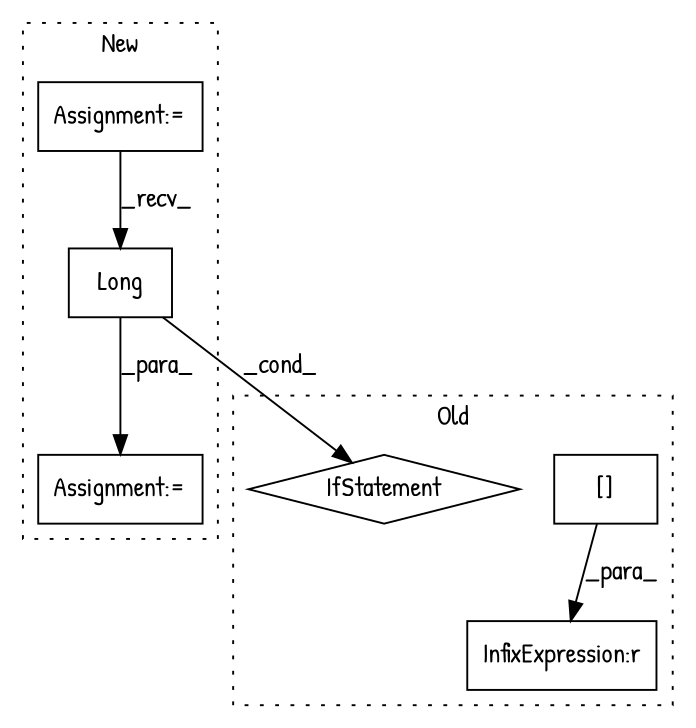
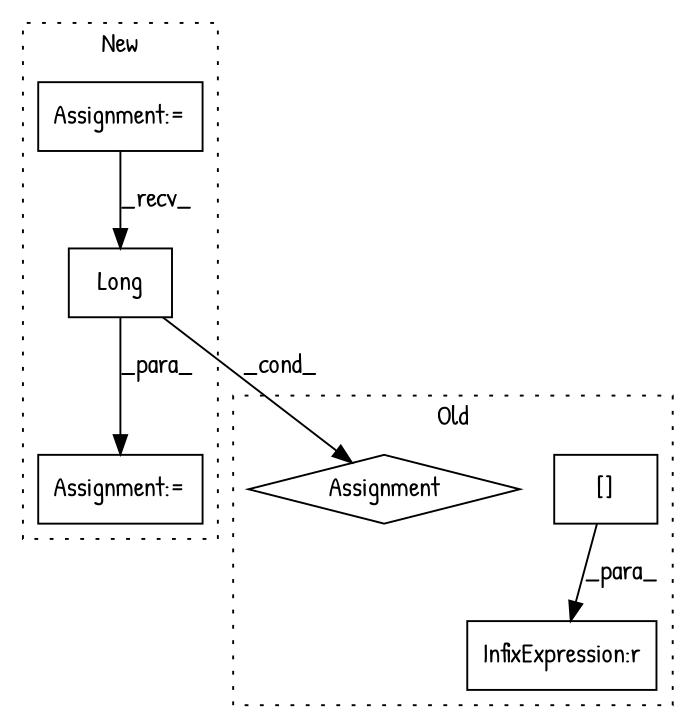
node "IfStatement": label "IfStatement" -> "Assignment"
